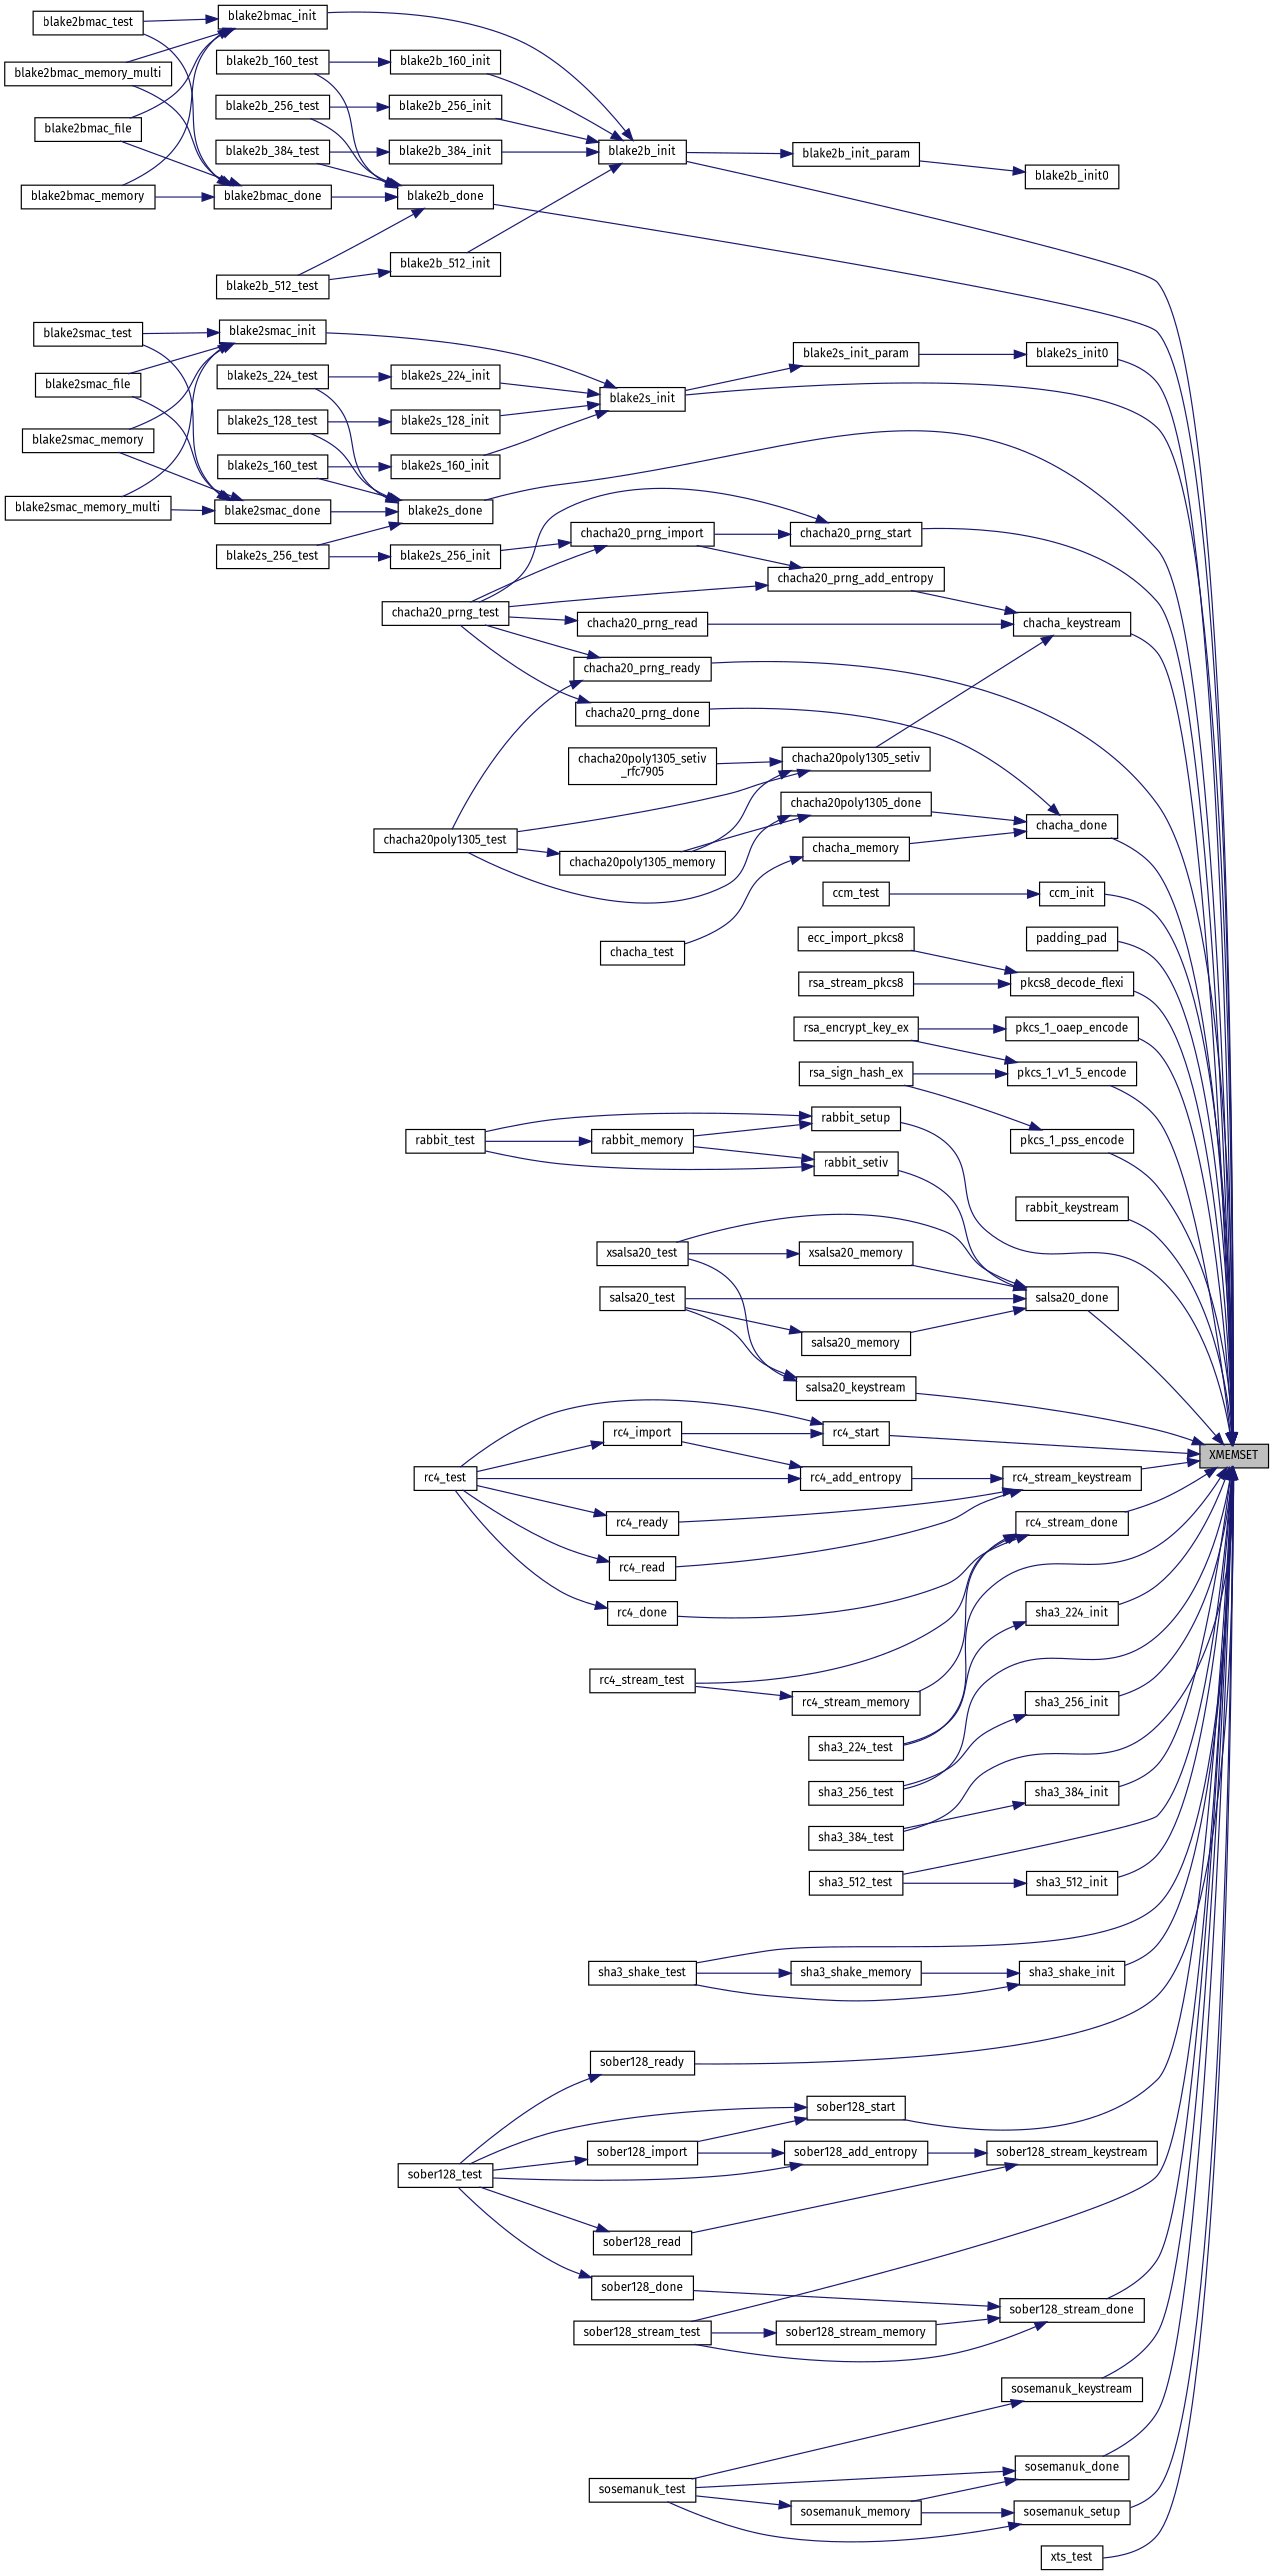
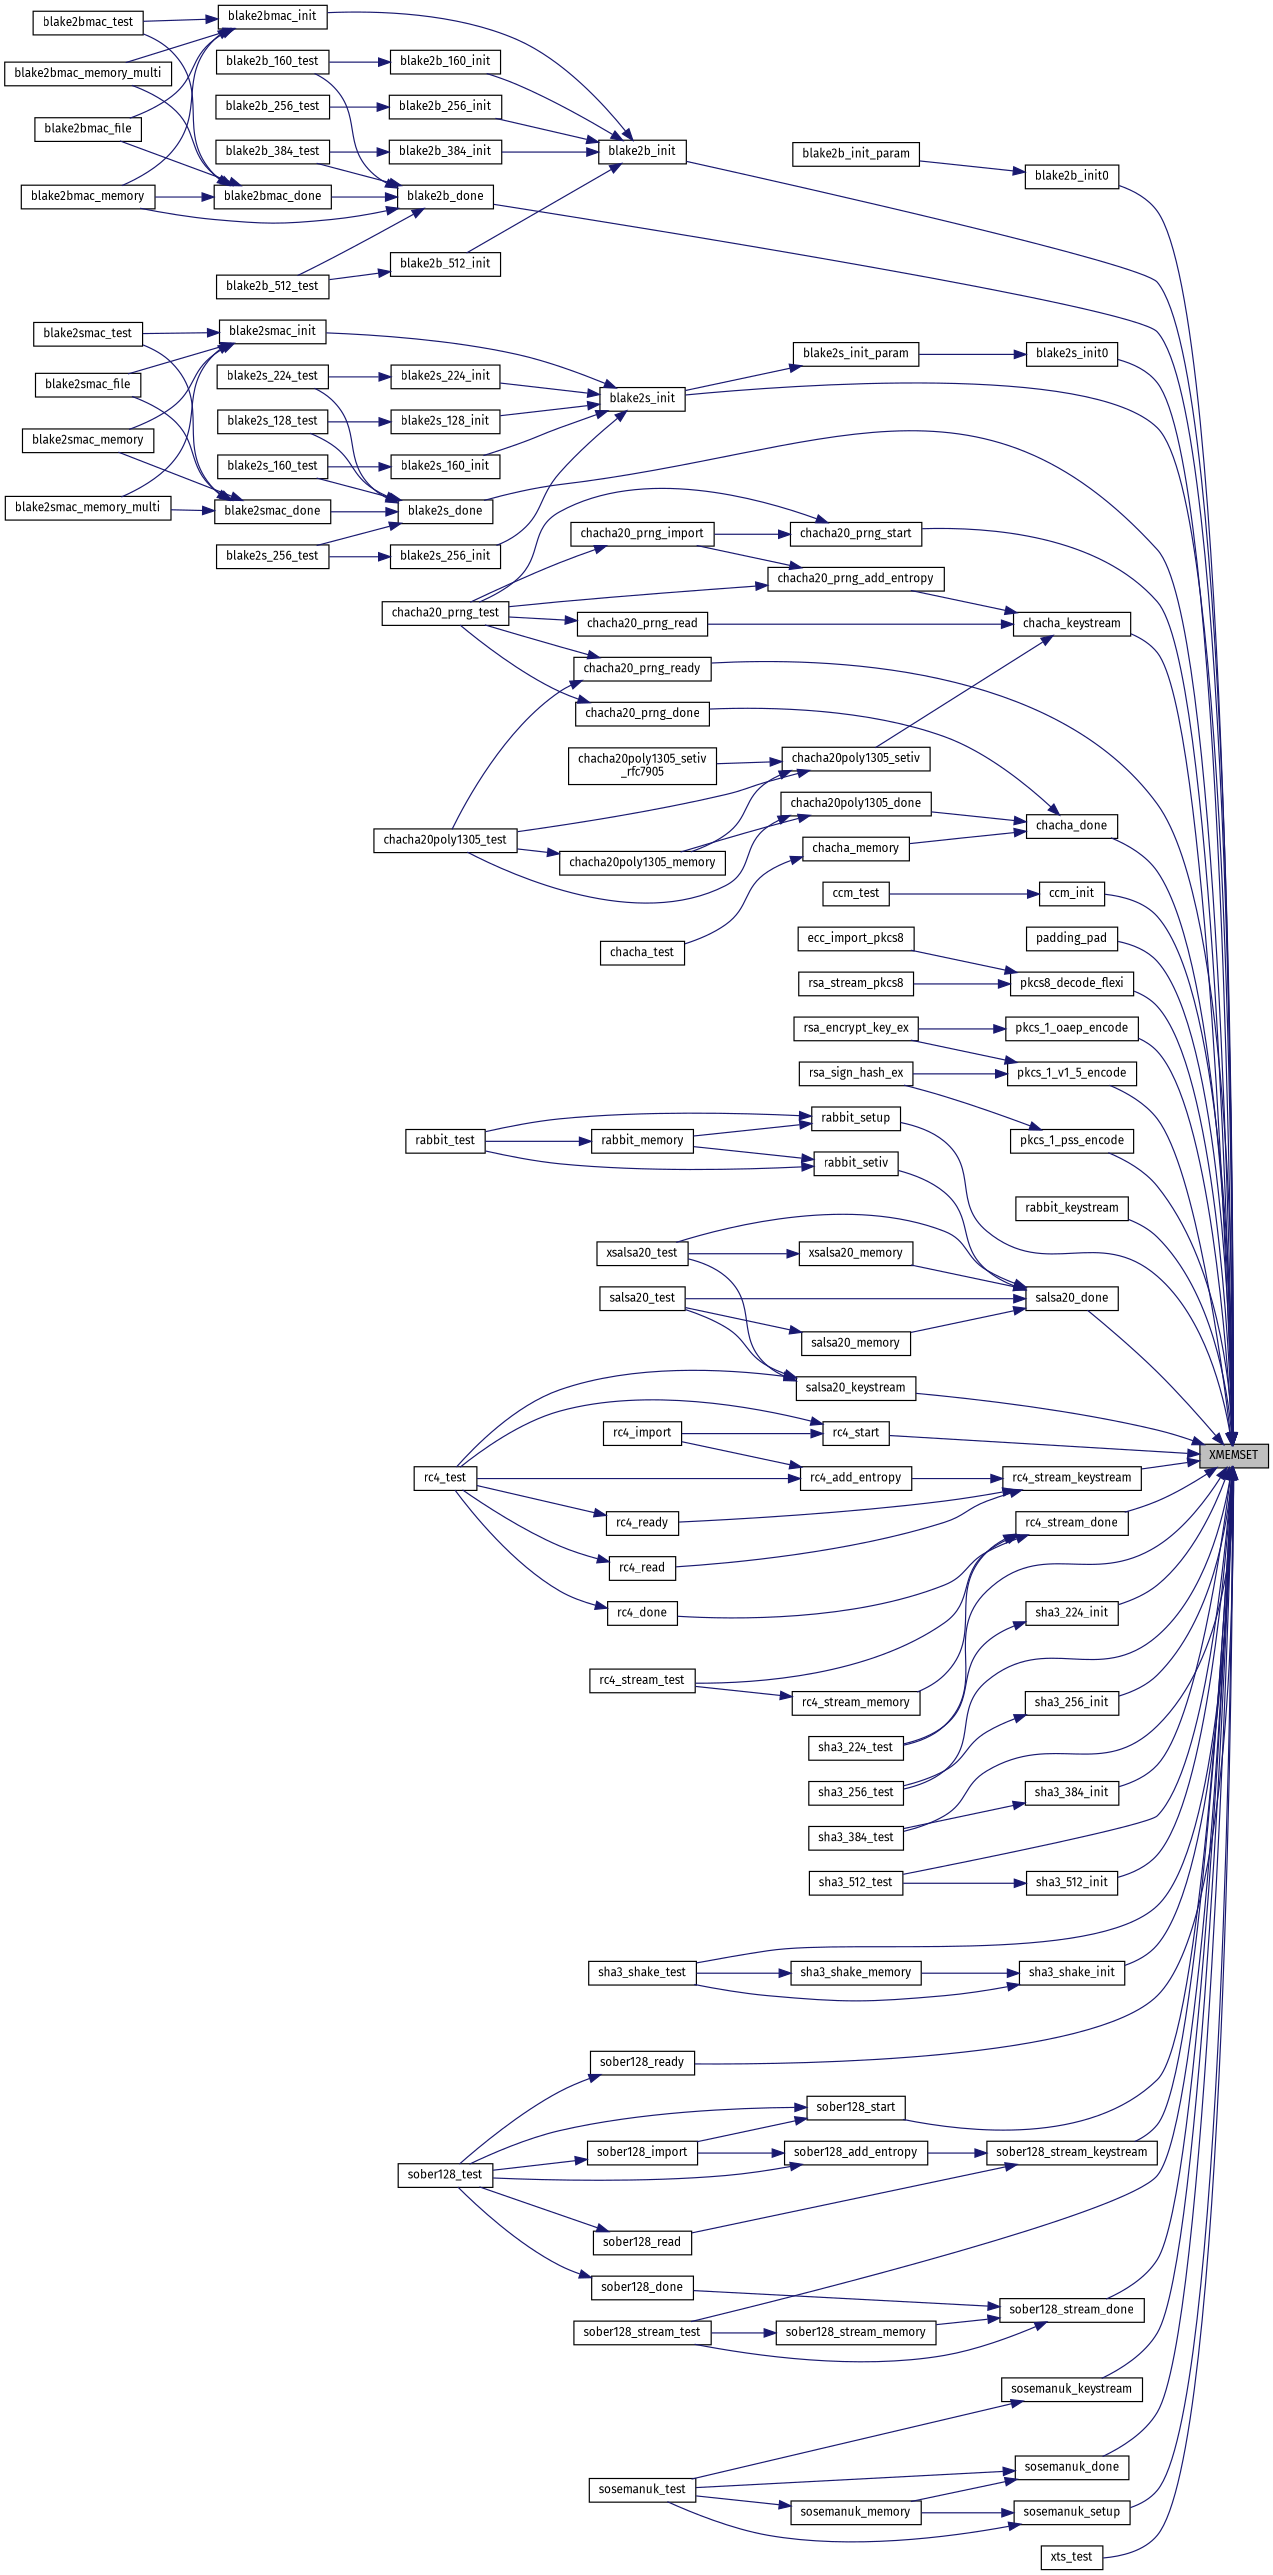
edge "blake2b_256_test" -> "blake2b_done": now "blake2bmac_memory" -> "blake2b_done"
edge "blake2b_init" -> "blake2b_init_param": removed
edge "blake2s_256_init" -> "chacha20_prng_import": now "blake2s_256_init" -> "blake2s_init"
edge "blake2b_init0" -> "XMEMSET": added
edge "rc4_test" -> "rc4_import": now "rc4_test" -> "salsa20_keystream"
edge "sober128_stream_keystream" -> "XMEMSET": added
